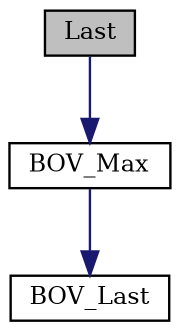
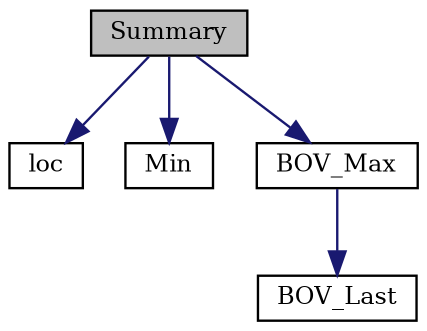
node "Last": label "Last" -> "Summary"
node "loc": added
node "Min": added
